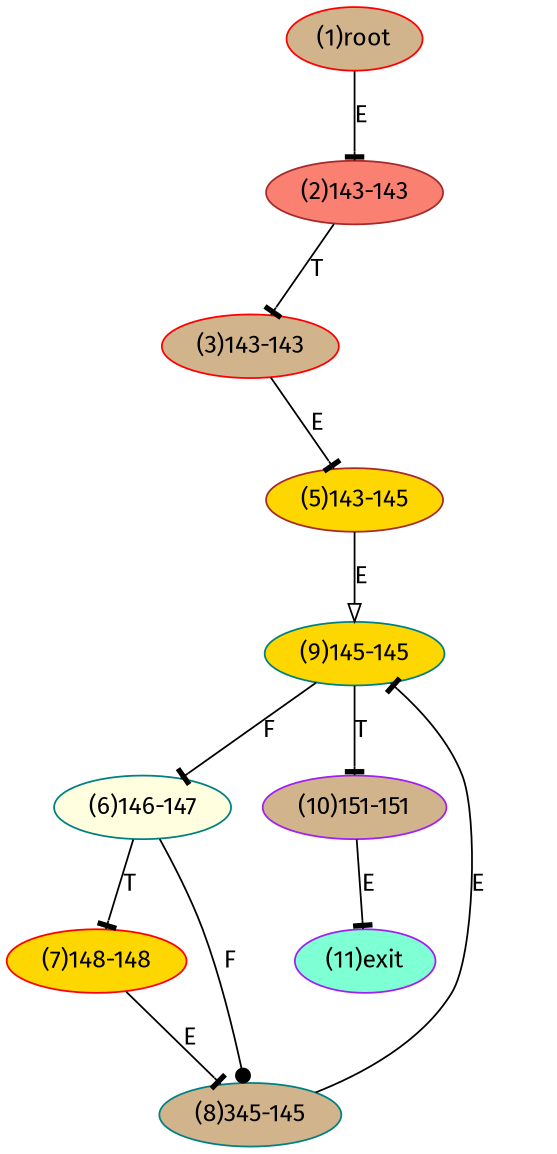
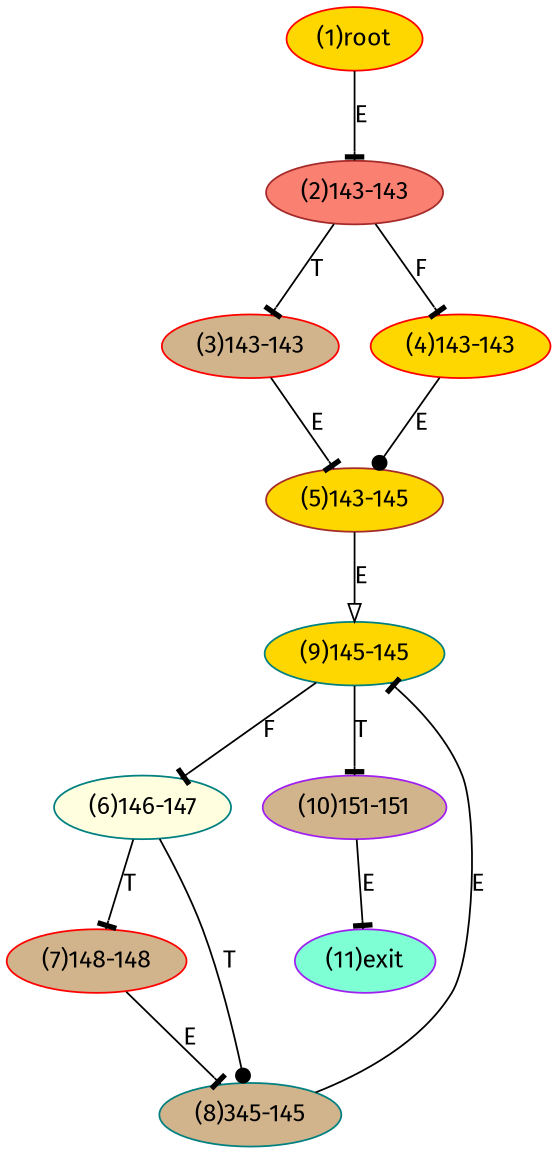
node "(1)root": fillcolor tan -> gold
node "(4)143-143": added
node "(7)148-148": fillcolor gold -> tan
edge "(6)146-147" -> "(8)345-145": label "F" -> "T"
